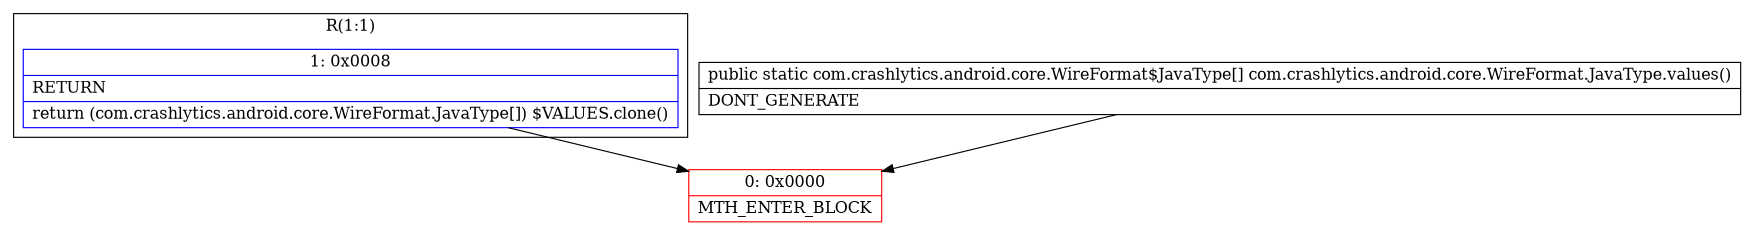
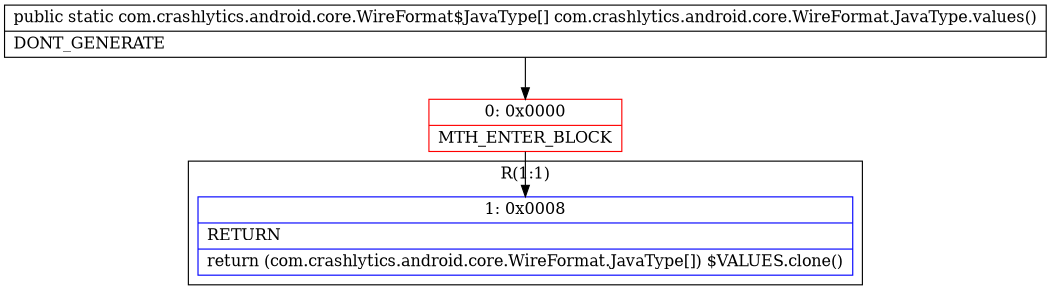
edge "1: 0x0008" -> "0: 0x0000": reversed
